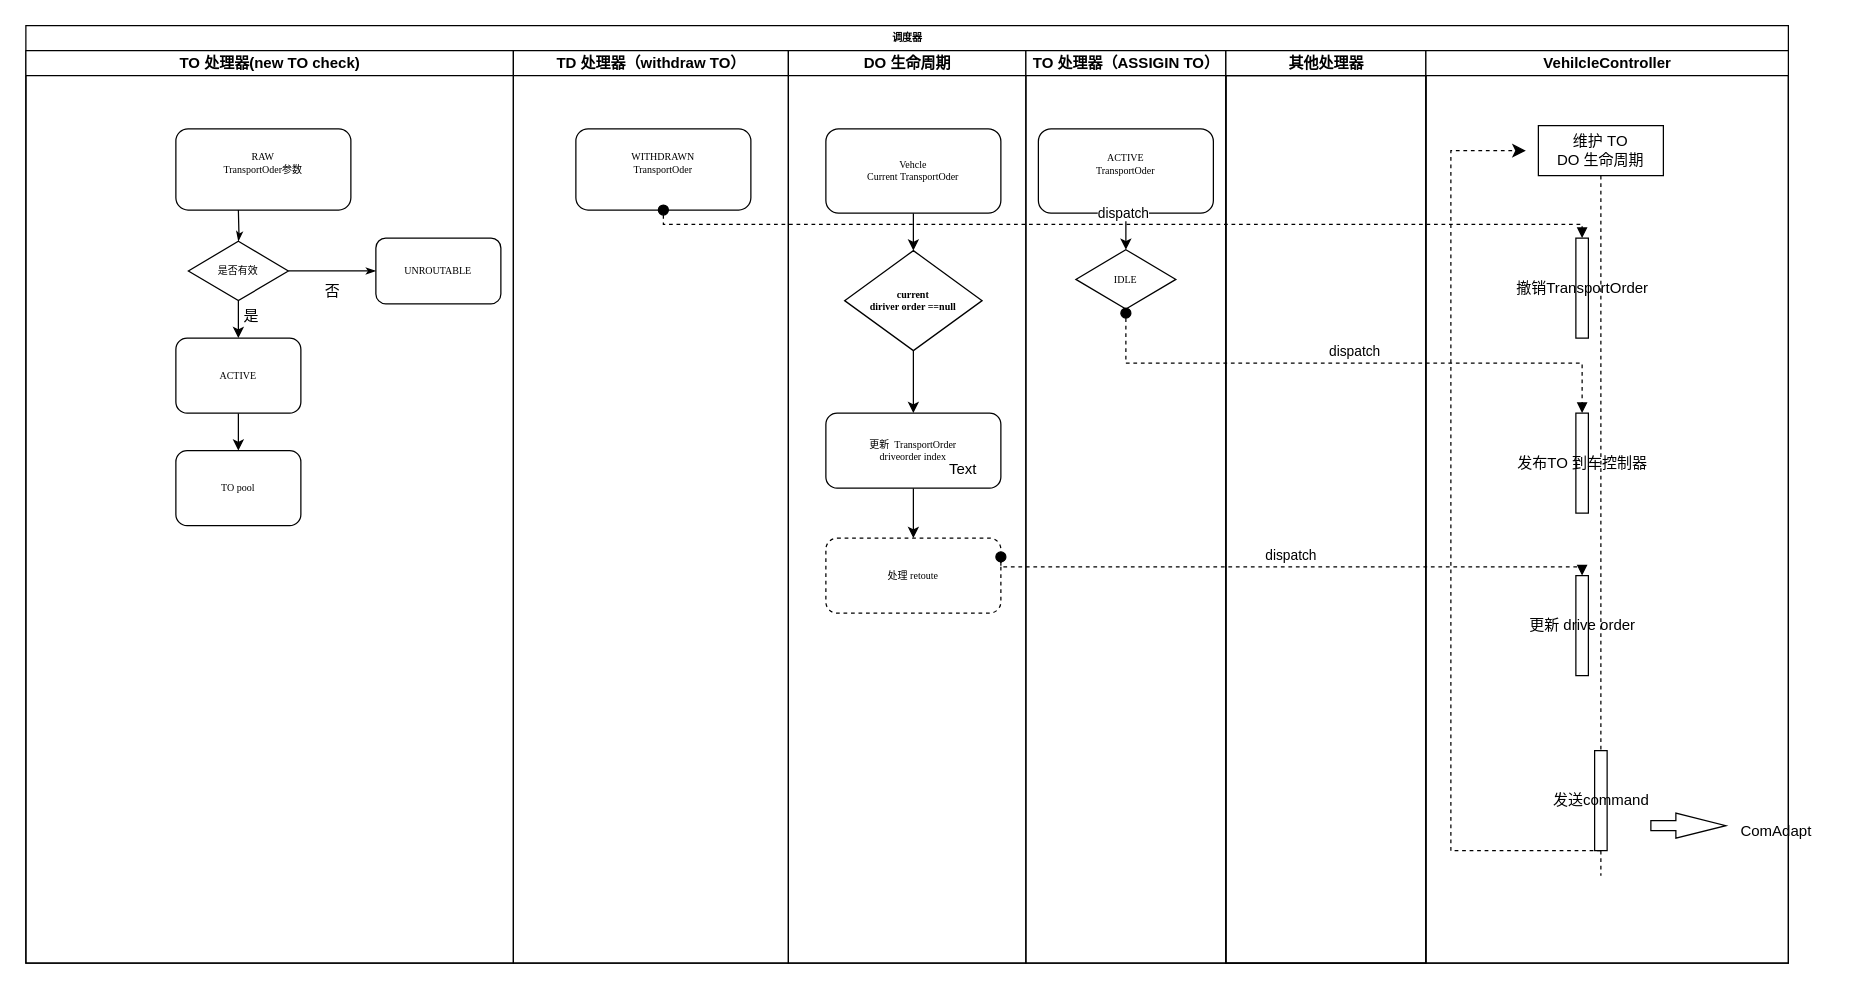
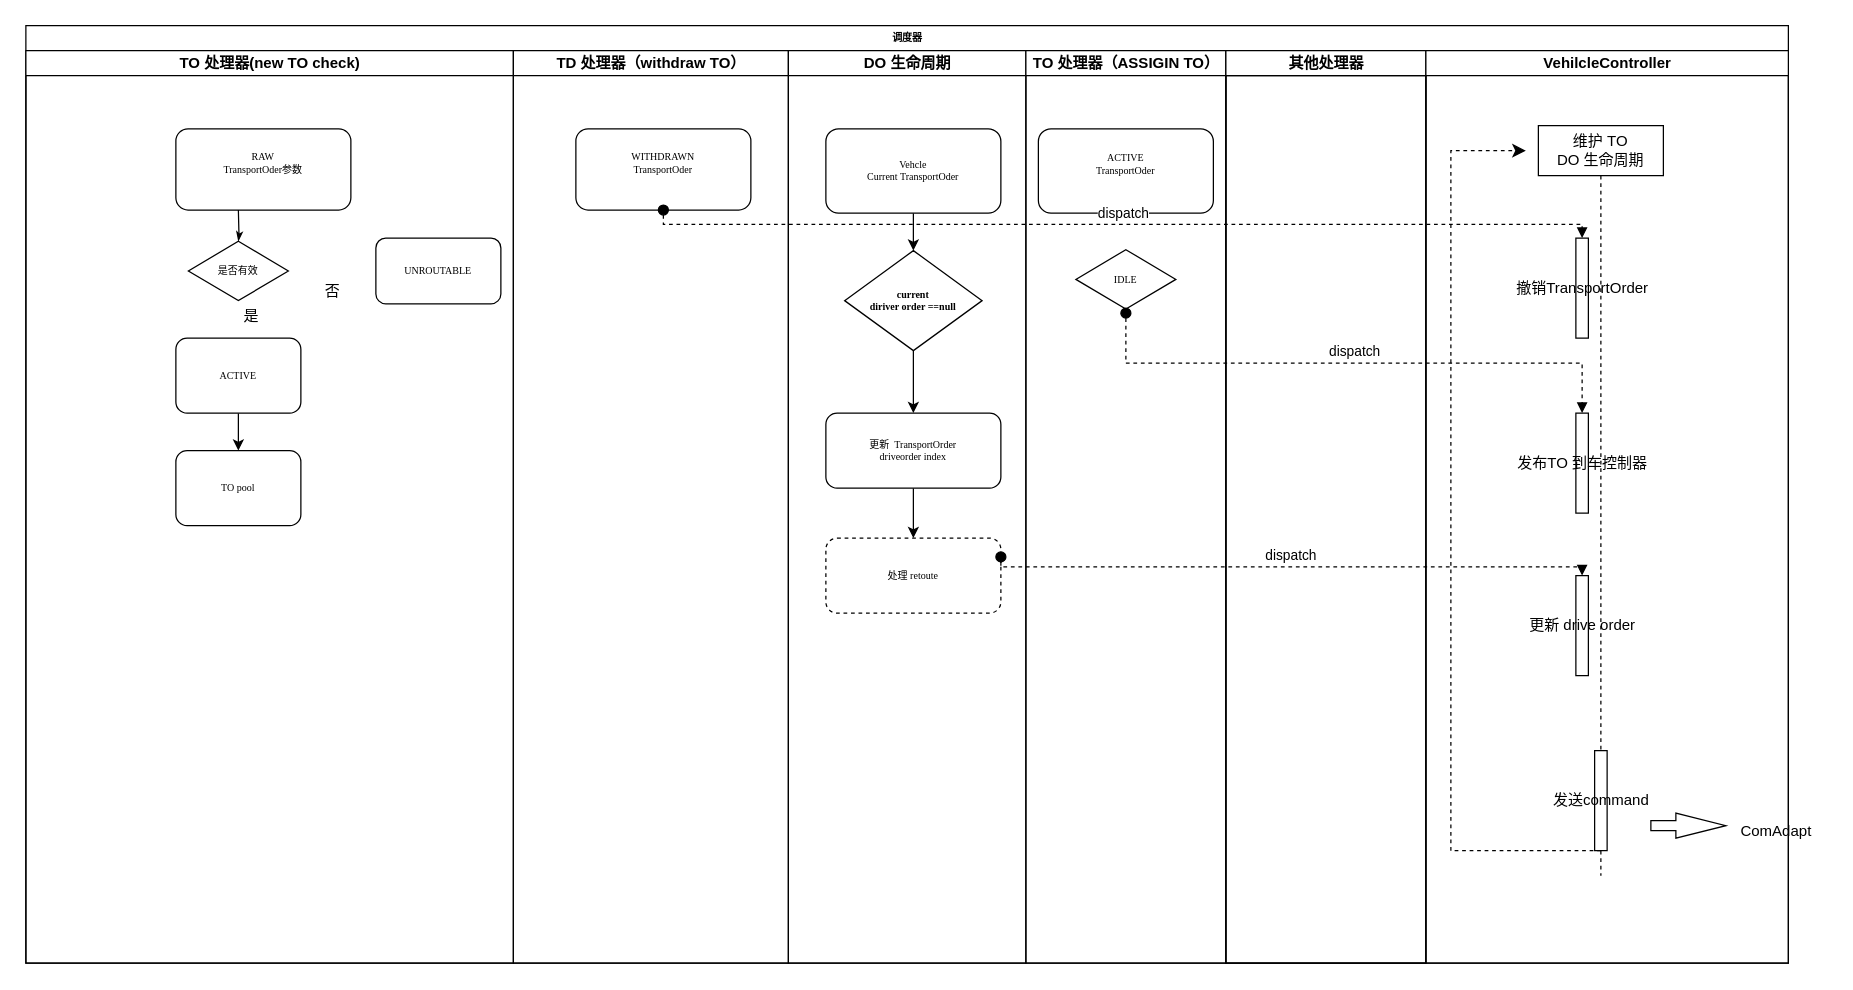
edge "ACTIVE TransportOder" -> "IDLE": removed
edge "是否有效" -> "UNROUTABLE": removed
edge "是否有效" -> "ACTIVE": removed
node "Text": removed
